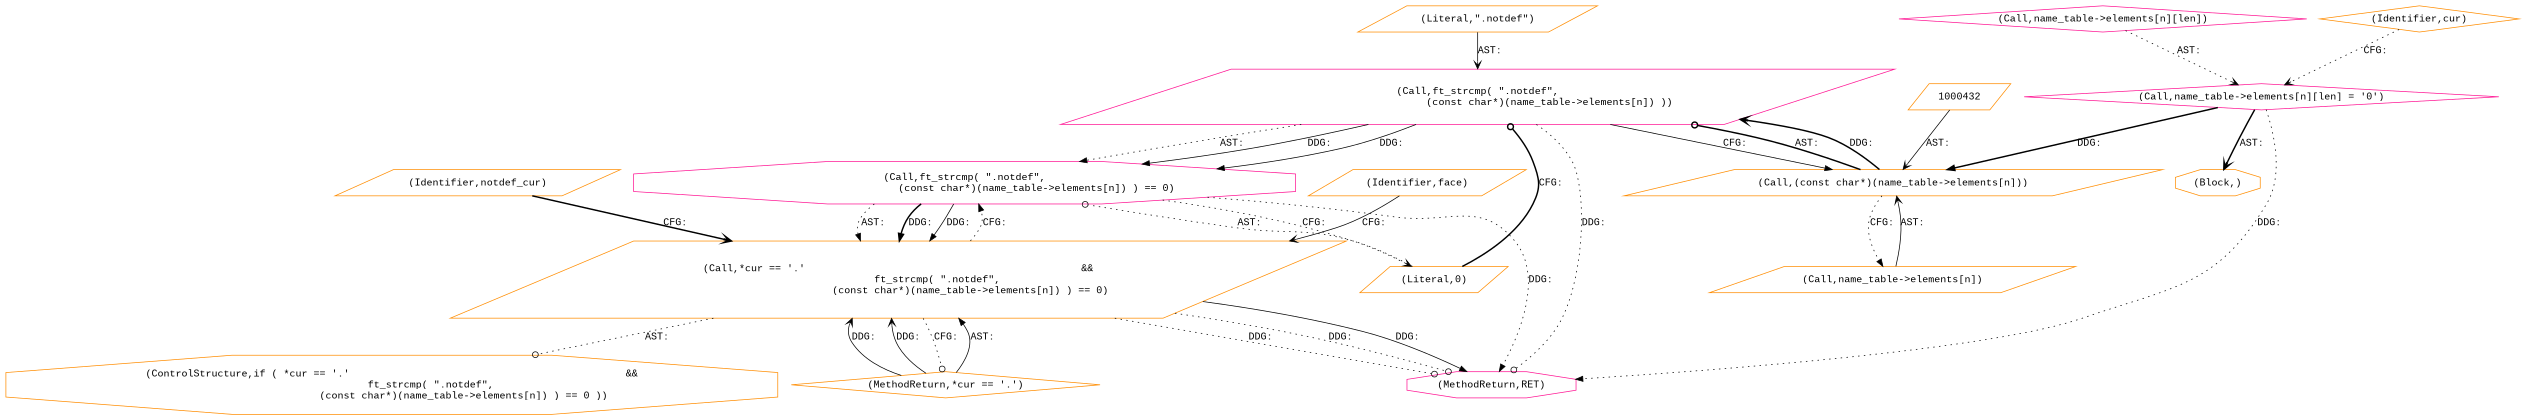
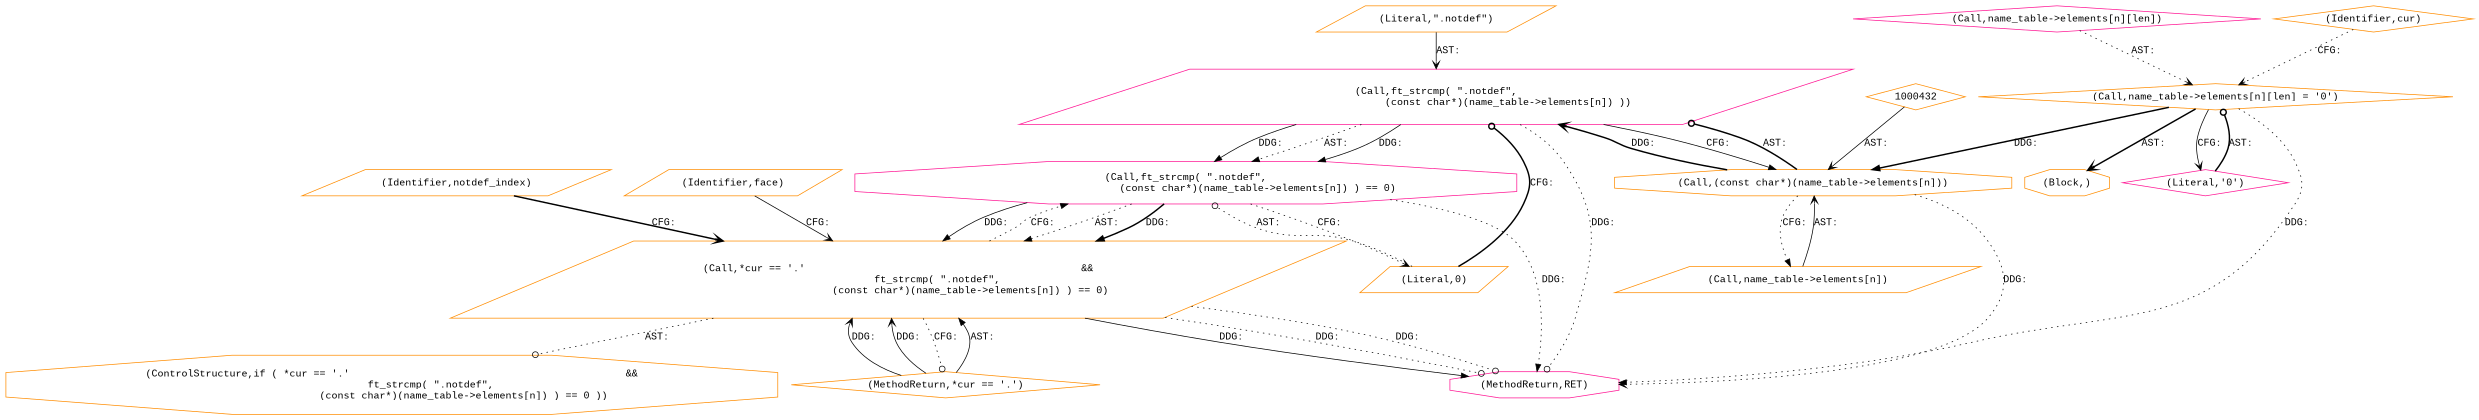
node "1000432": shape parallelogram -> diamond
node "(Call,name_table->elements[n][len] = '0')": color deeppink -> darkorange
node "(Identifier,notdef_cur)": label "(Identifier,notdef_cur)" -> "(Identifier,notdef_index)"
node "(Call,(const char*)(name_table->elements[n]))": shape parallelogram -> octagon
node "(Literal,'0')": added
edge "(Call,(const char*)(name_table->elements[n]))" -> "(MethodReturn,RET)": added, label "DDG:"
